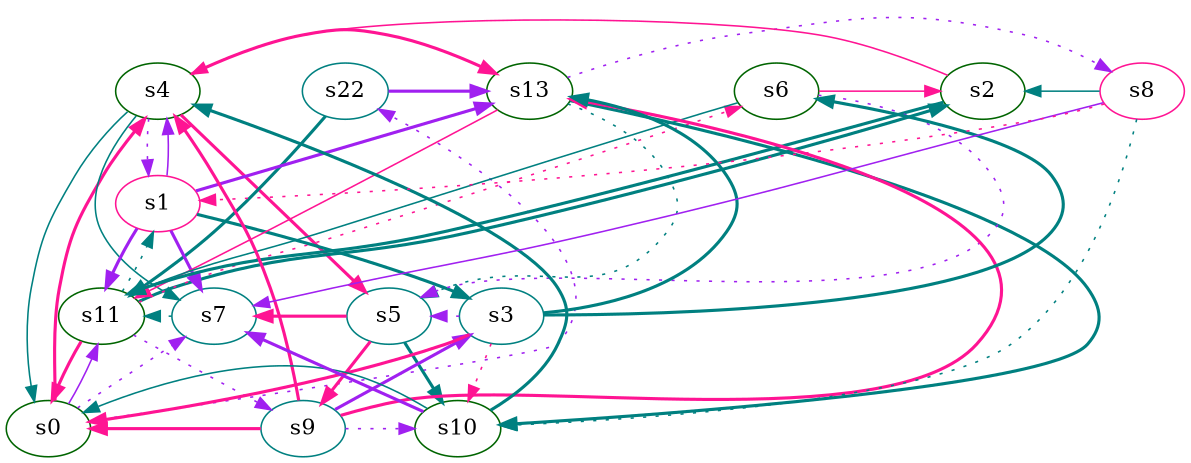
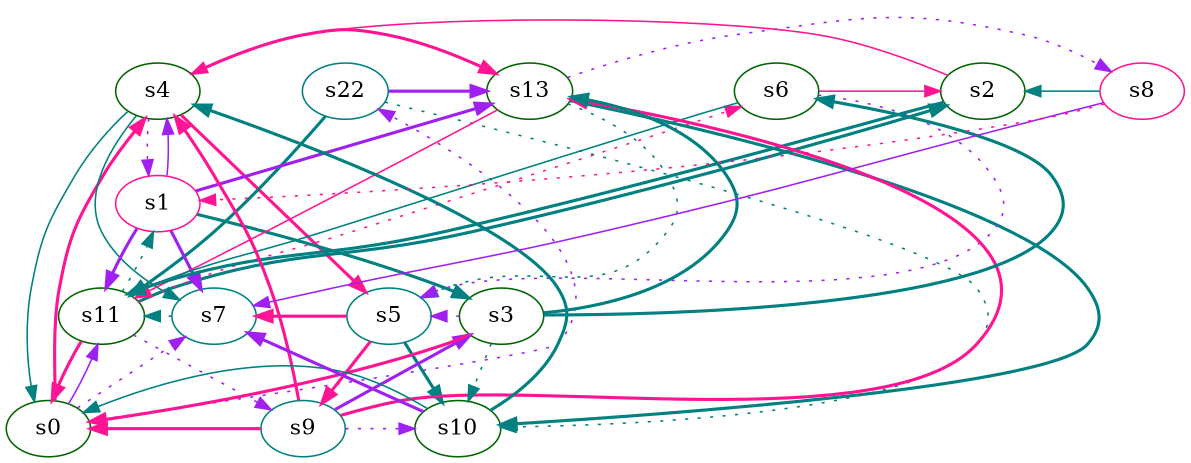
node "s3": color teal -> darkgreen
edge "s8" -> "s10": now "s22" -> "s10"
edge "s3" -> "s10": color deeppink -> teal
